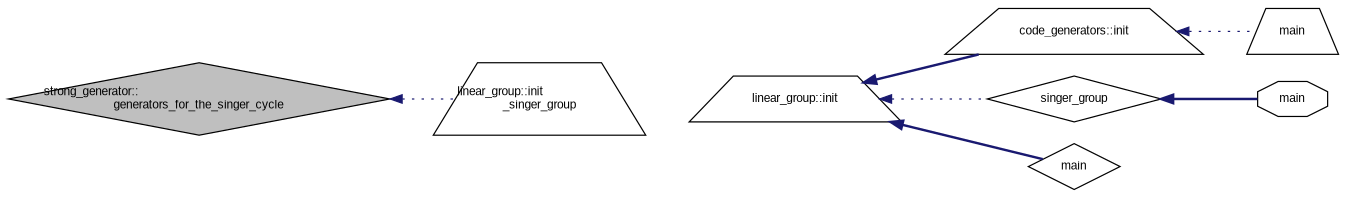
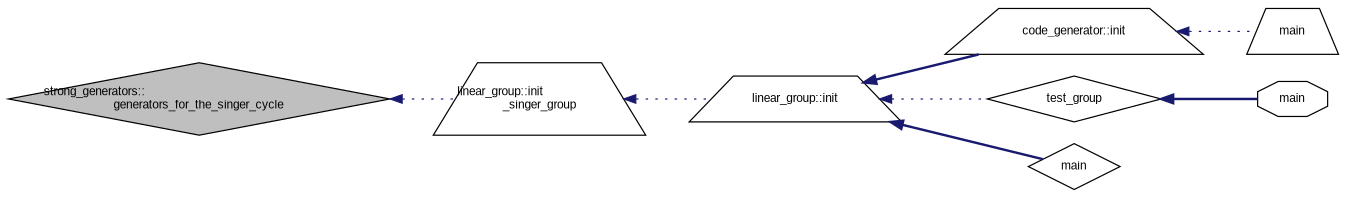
node "code_generators::init": label "code_generators::init" -> "code_generator::init"
node "strong_generator:: generators_for_the_singer_cycle": label "strong_generator:: generators_for_the_singer_cycle" -> "strong_generators:: generators_for_the_singer_cycle"
edge "linear_group::init" -> "linear_group::init _singer_group": added
node "singer_group": label "singer_group" -> "test_group"
